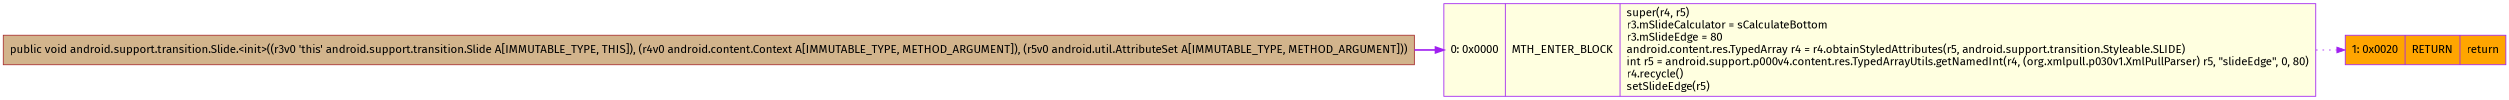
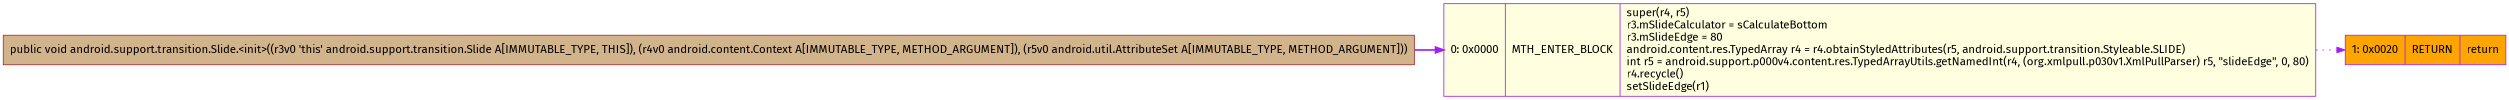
node "0: 0x0000": text "setSlideEdge(r5)" -> "setSlideEdge(r1)"
